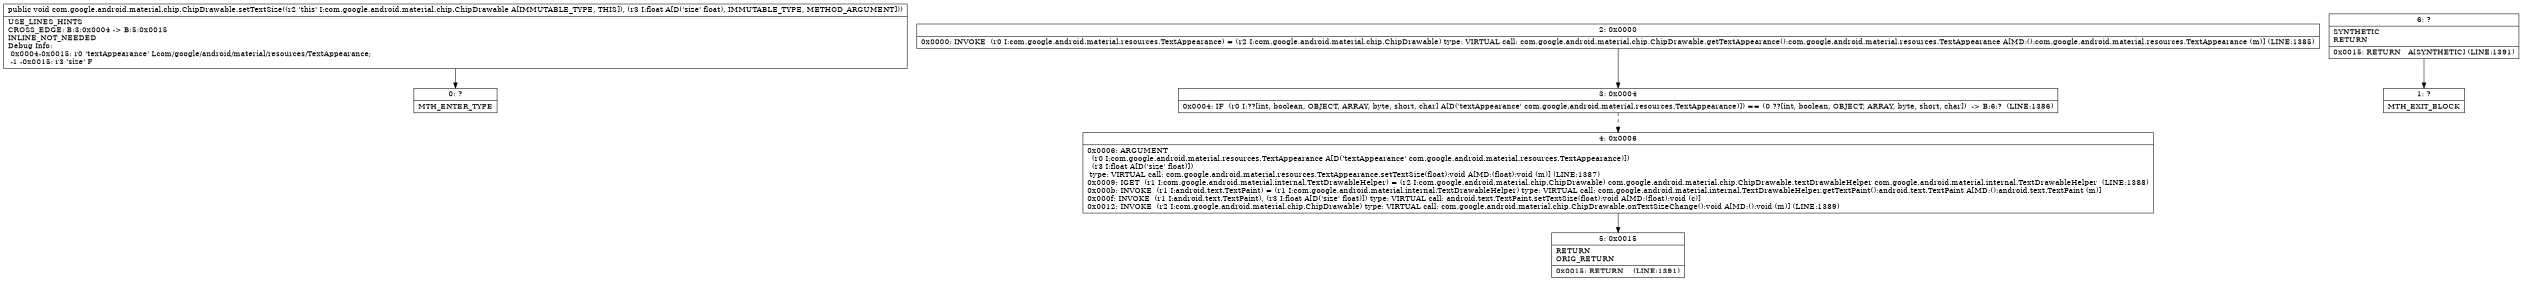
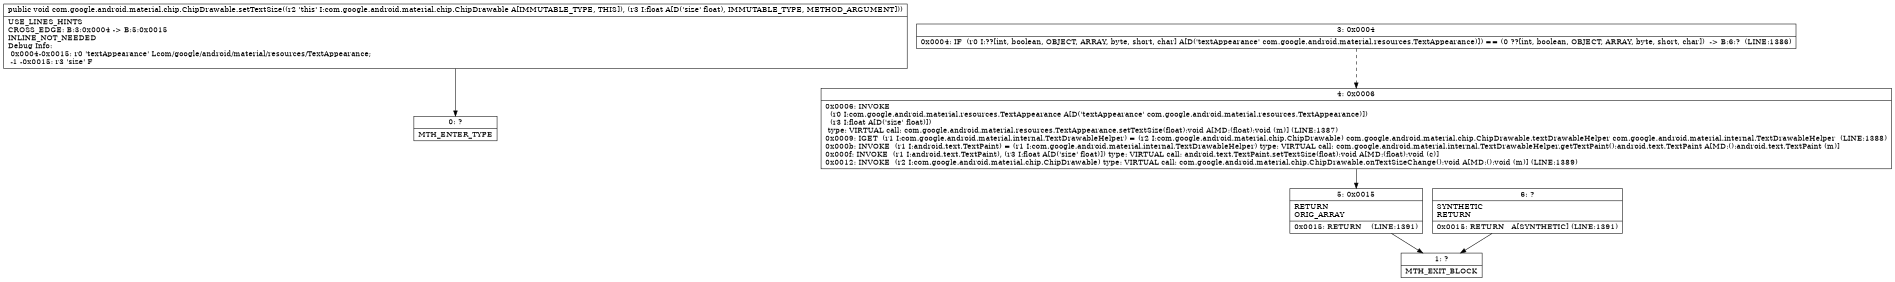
node "2: 0x0000": removed
node "4: 0x0006": text "0x0006: ARGUMENT" -> "0x0006: INVOKE"
edge "5: 0x0015" -> "1: ?": added
node "5: 0x0015": text "ORIG_RETURN" -> "ORIG_ARRAY"
